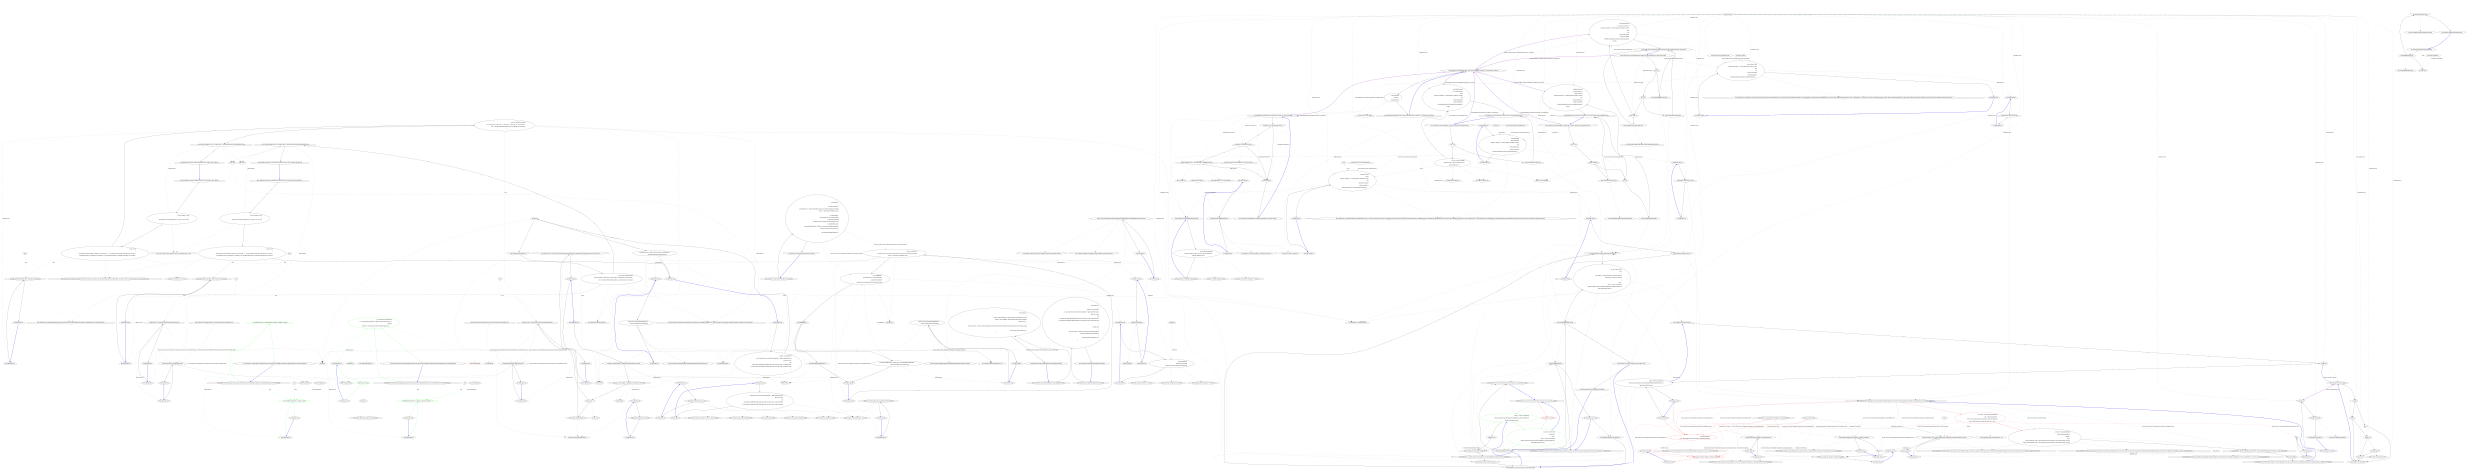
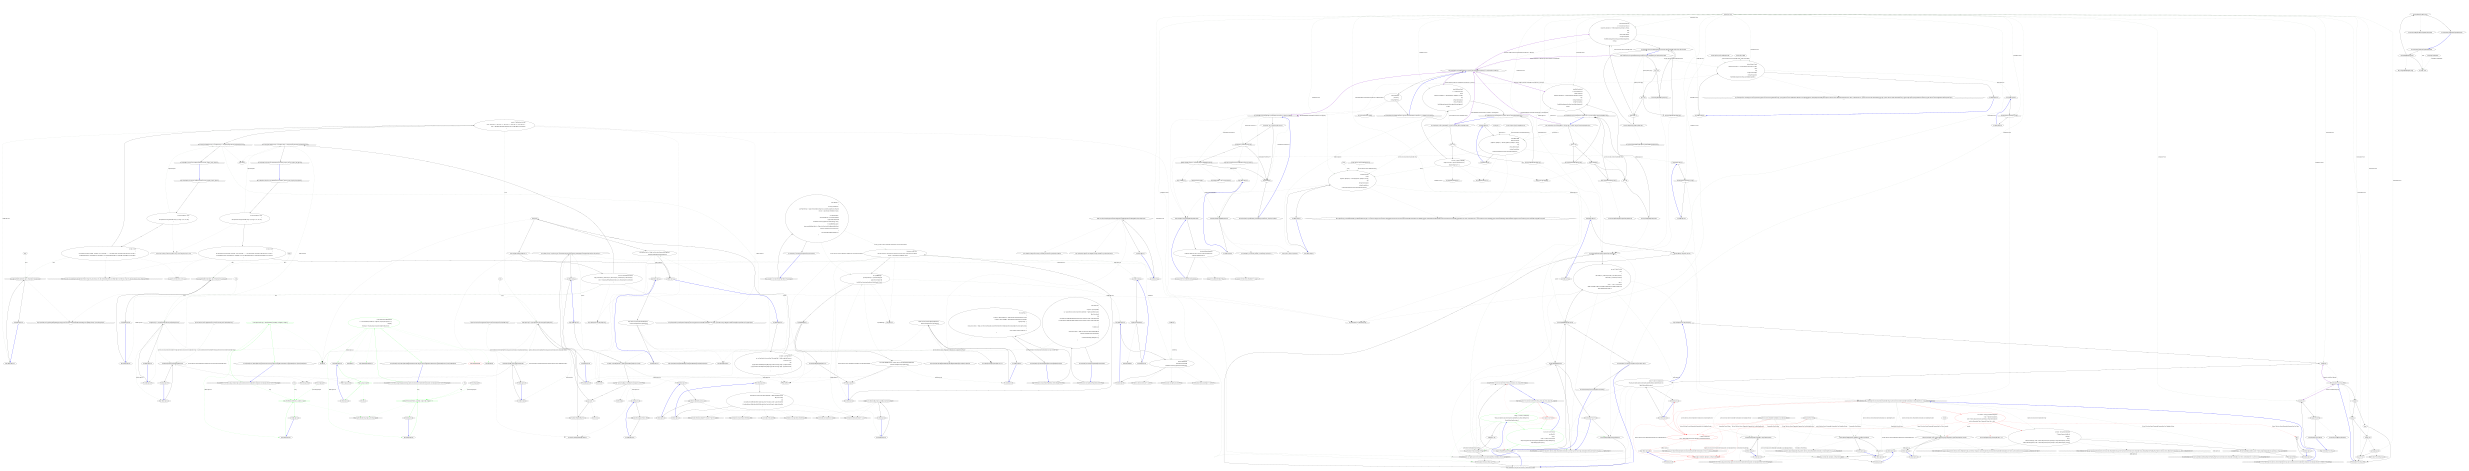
node "Entry Unk.All": removed
node "throw new ArgumentNullException(''factory'');": added
